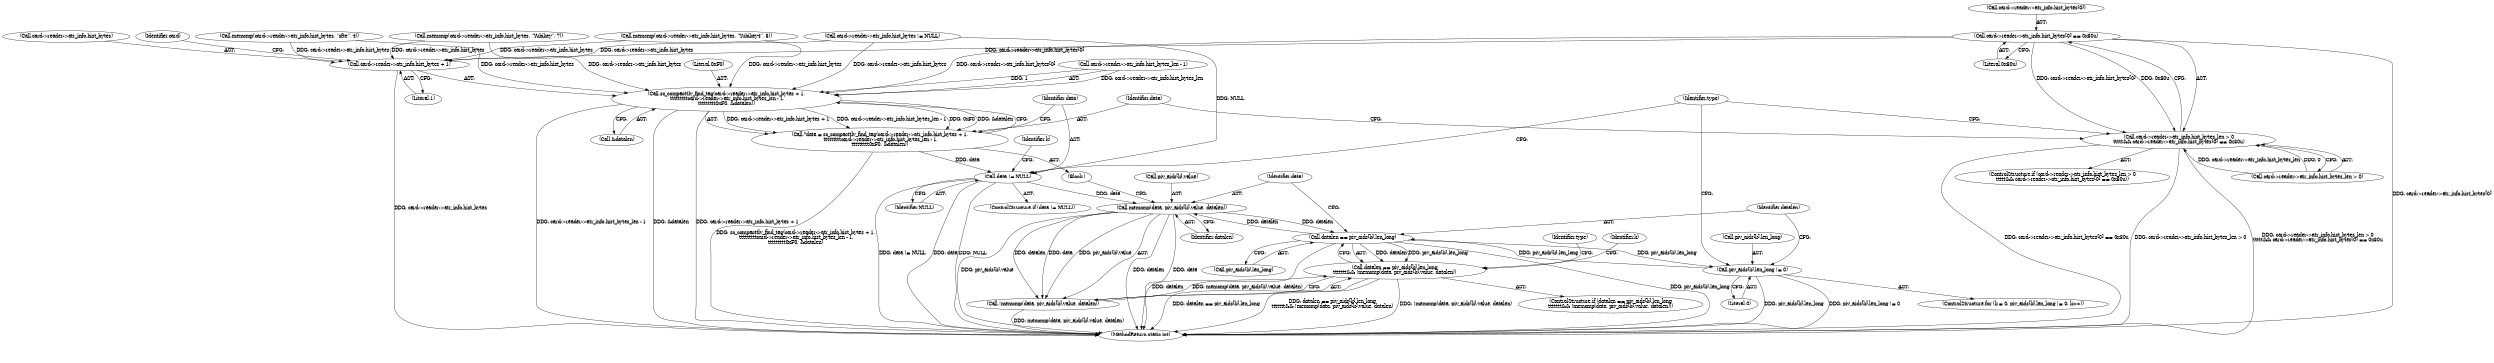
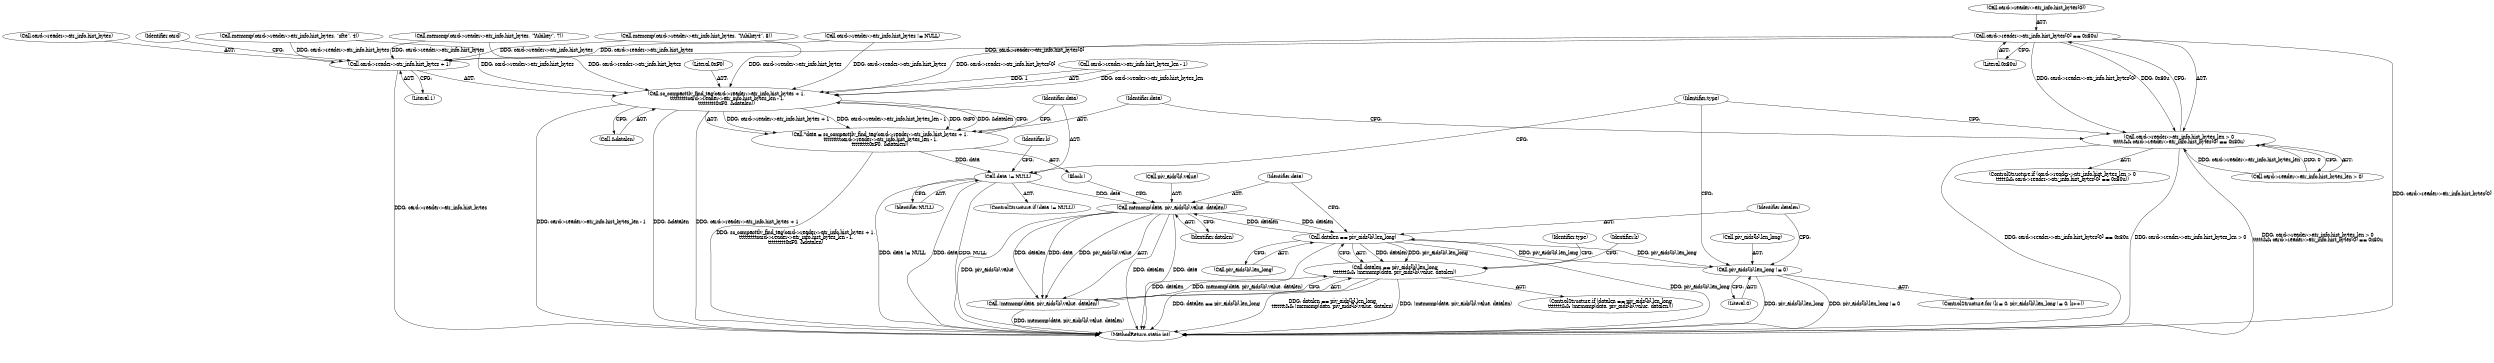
edge "(Call,card->reader->atr_info.hist_bytes != NULL)" -> "(Call,data != NULL)": removed, label "DDG: NULL"
